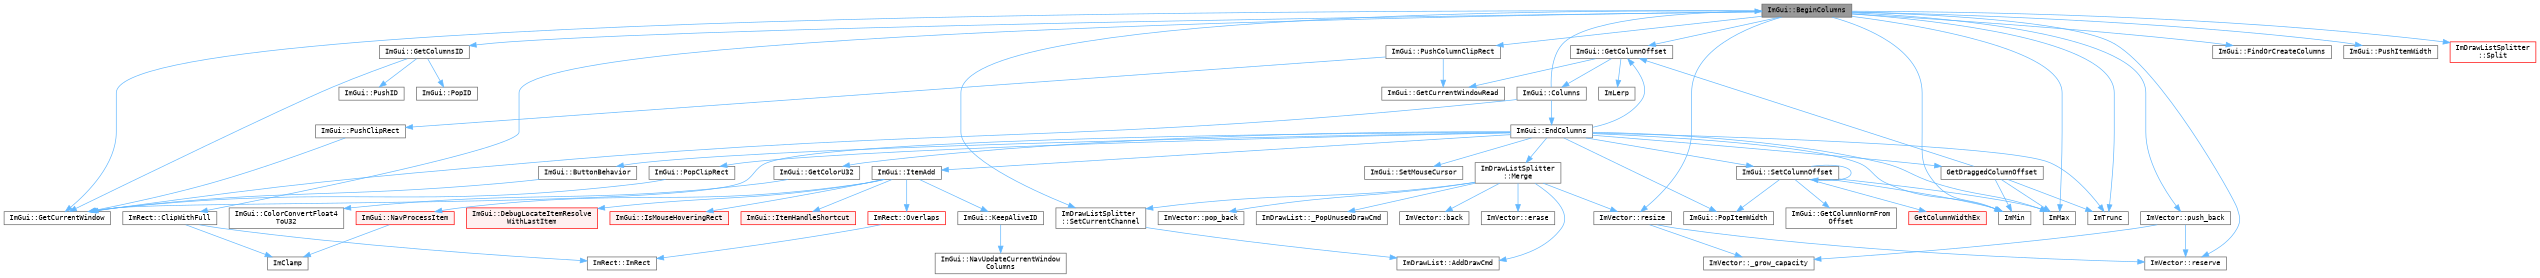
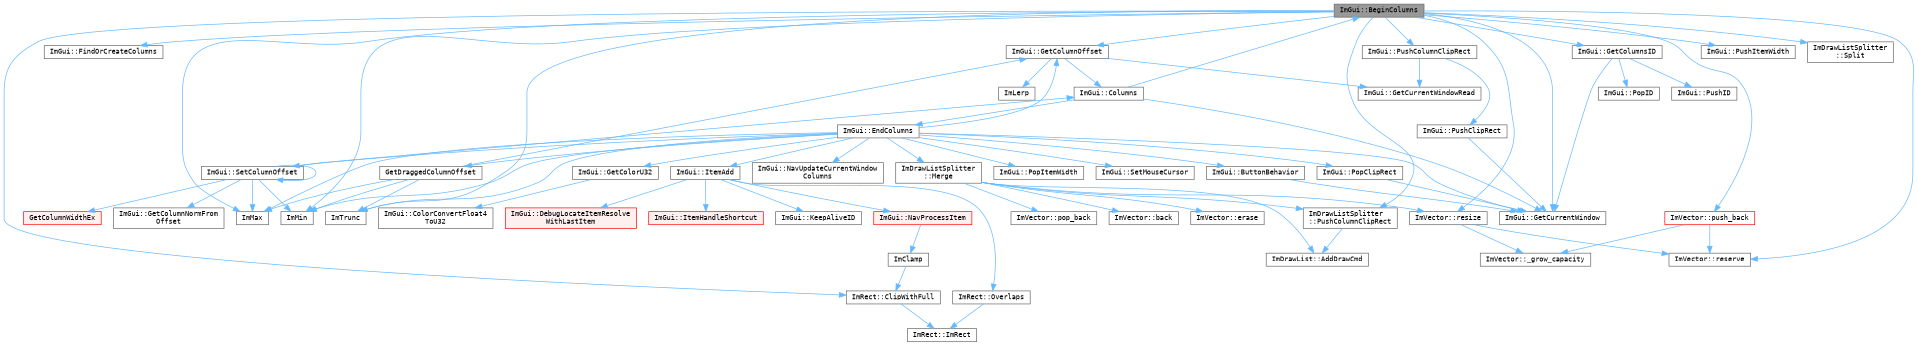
node "ImDrawListSplitter ::Split": color red -> grey40
edge "ImGui::SetColumnOffset" -> "ImGui::PopItemWidth": now "ImGui::SetColumnOffset" -> "ImGui::Columns"
node "ImGui::IsMouseHoveringRect": removed
node "ImRect::Overlaps": color red -> grey40
node "ImDrawListSplitter ::SetCurrentChannel": label "ImDrawListSplitter ::SetCurrentChannel" -> "ImDrawListSplitter ::PushColumnClipRect"
node "ImDrawList::_PopUnusedDrawCmd": removed
node "ImVector::push_back": color grey40 -> red
edge "ImGui::KeepAliveID" -> "ImGui::NavUpdateCurrentWindow Columns": now "ImGui::EndColumns" -> "ImGui::NavUpdateCurrentWindow Columns"
edge "ImRect::ClipWithFull" -> "ImClamp": reversed
